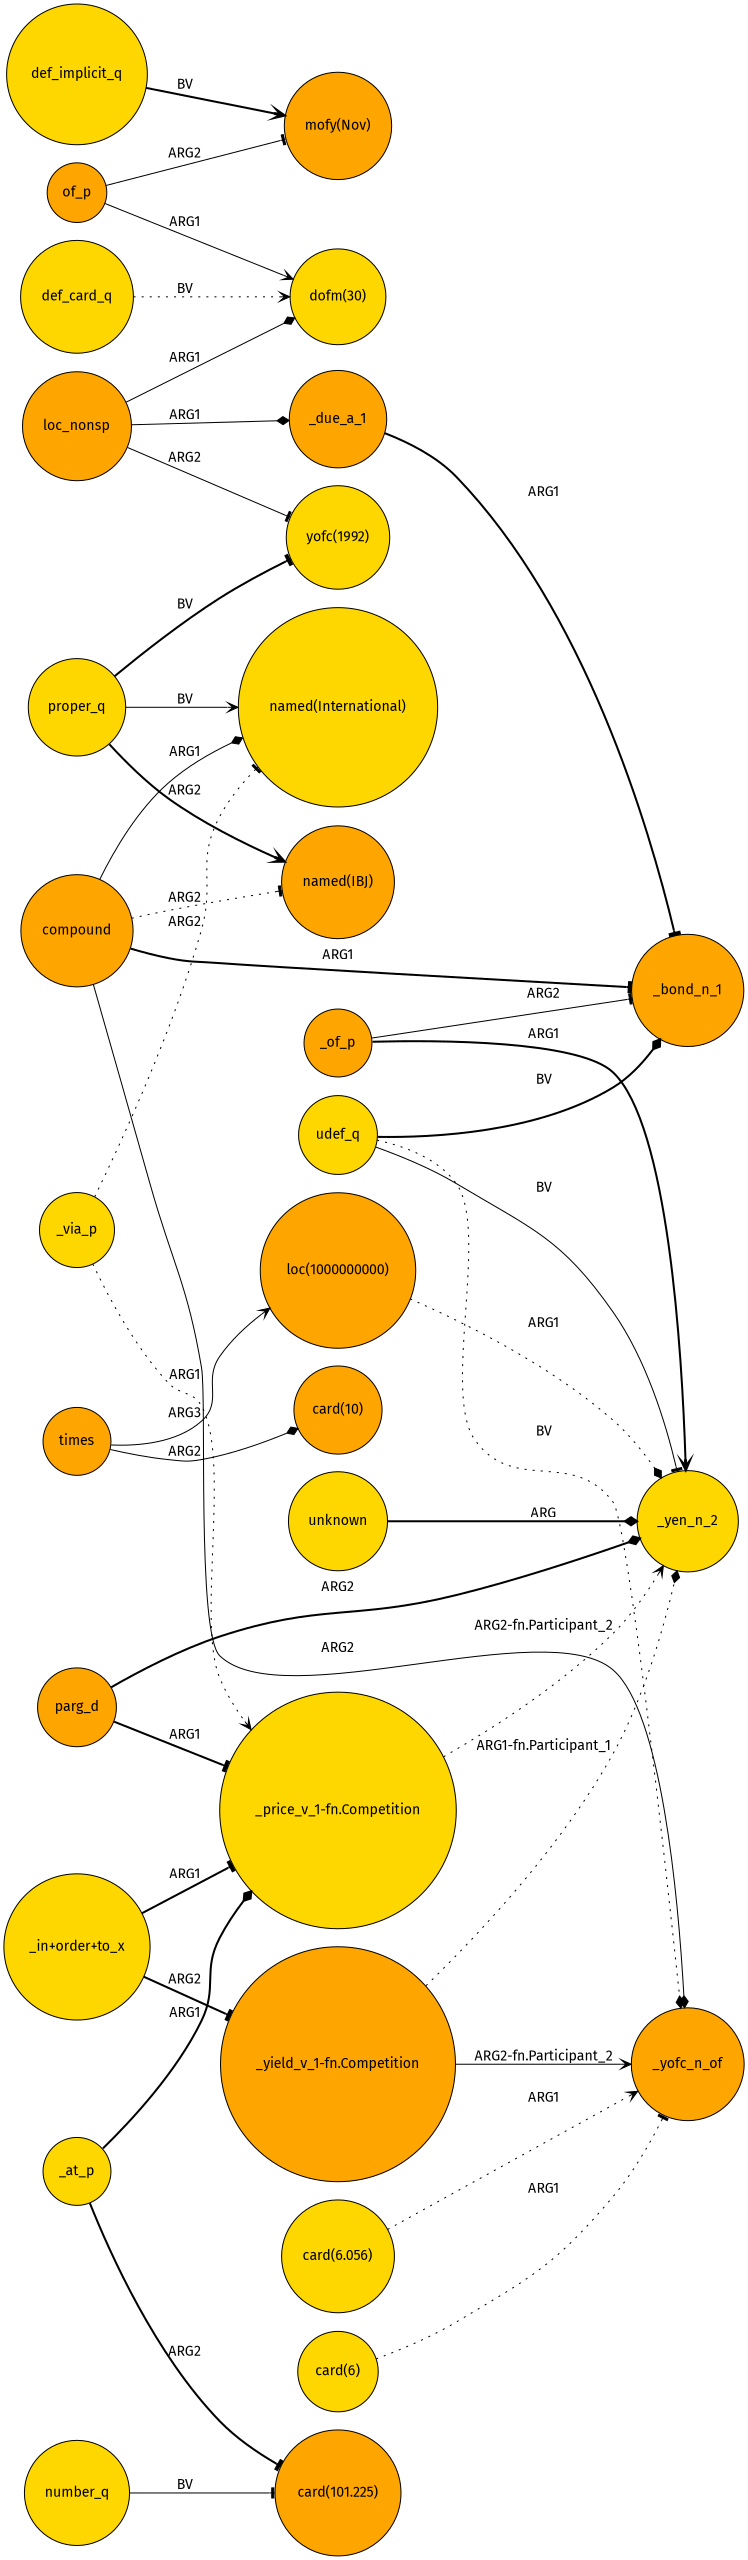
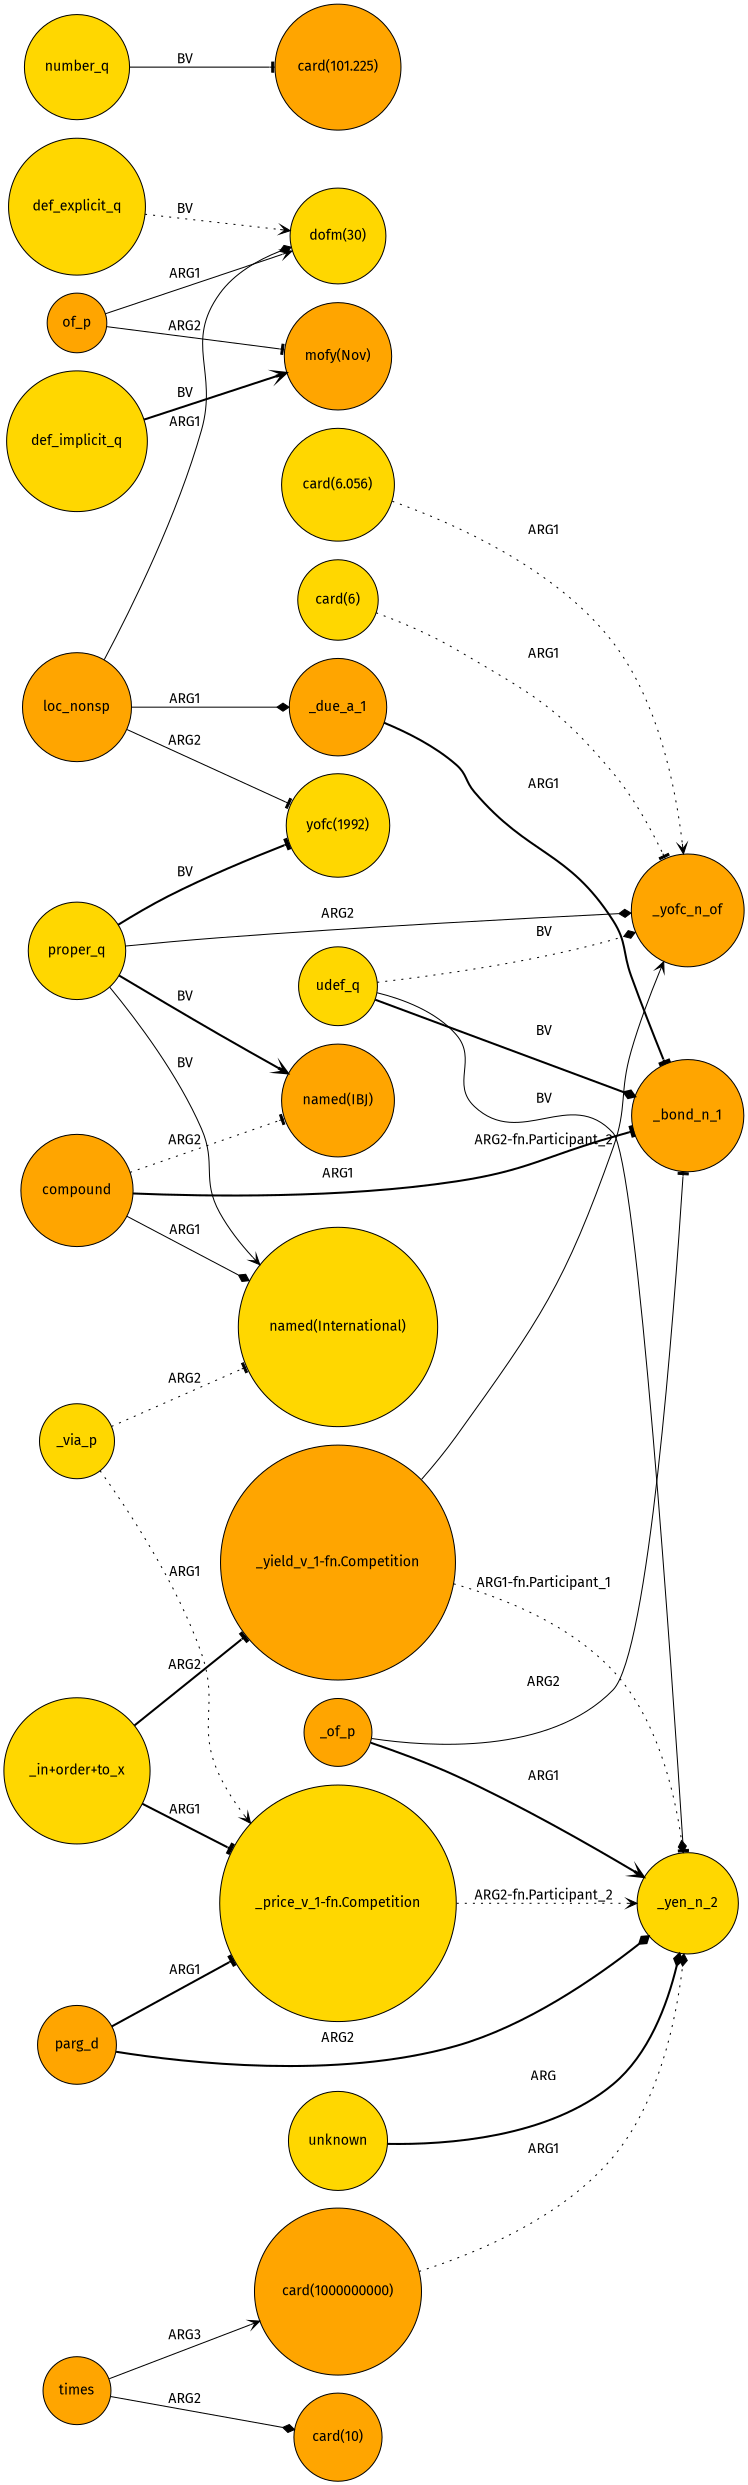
node "def_card_q": label "def_card_q" -> "def_explicit_q"
edge "proper_q" -> "named(IBJ)": label "ARG2" -> "BV"
node "loc(1000000000)": label "loc(1000000000)" -> "card(1000000000)"
edge "compound" -> "_yofc_n_of": now "proper_q" -> "_yofc_n_of"
node "_at_p": removed
